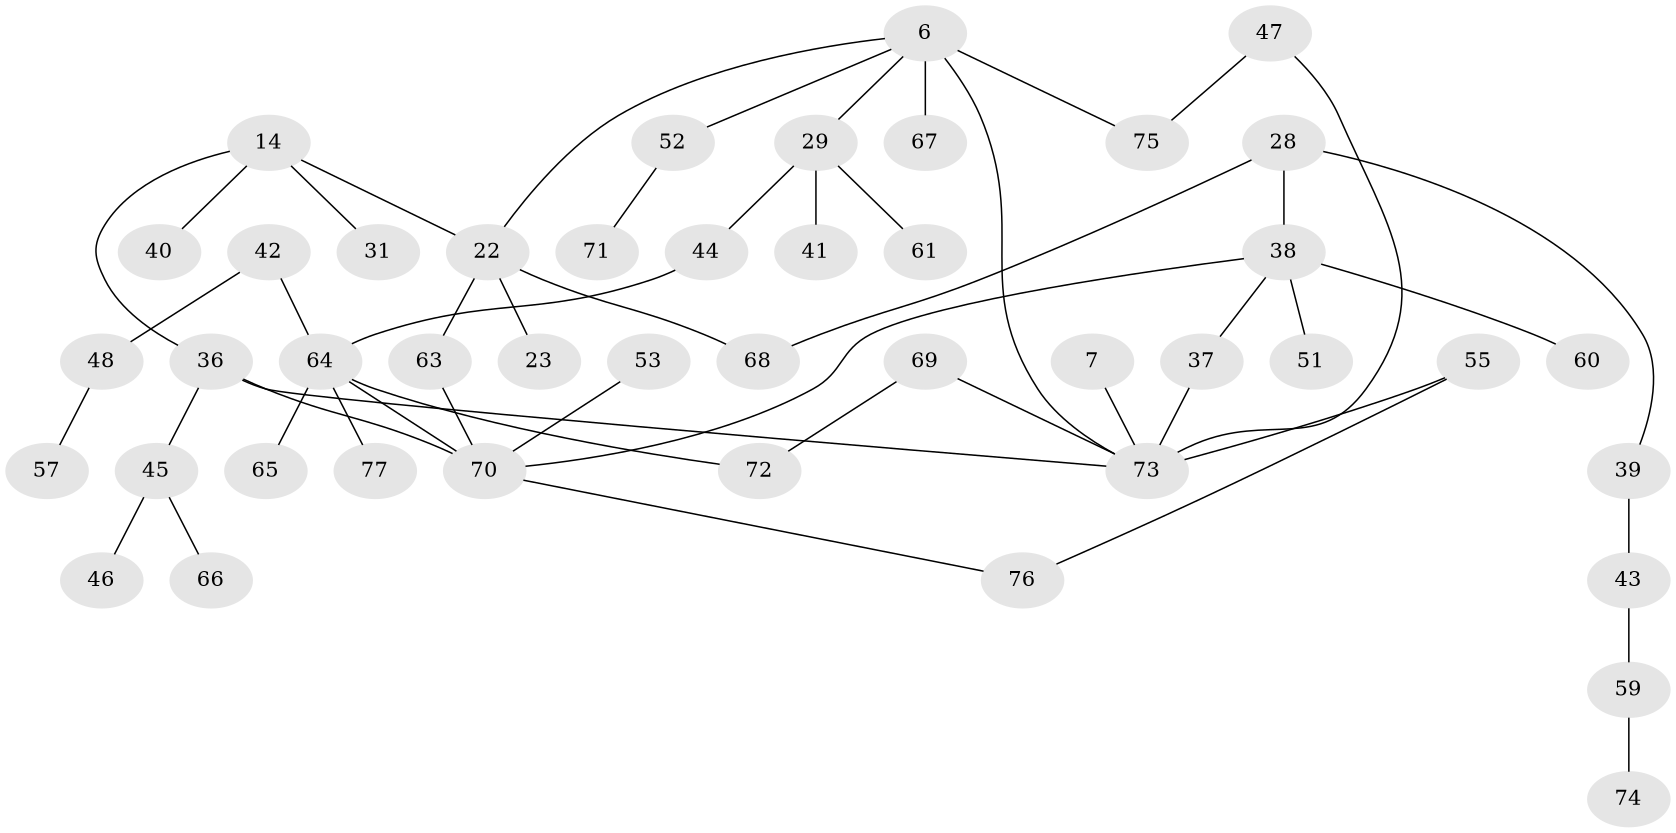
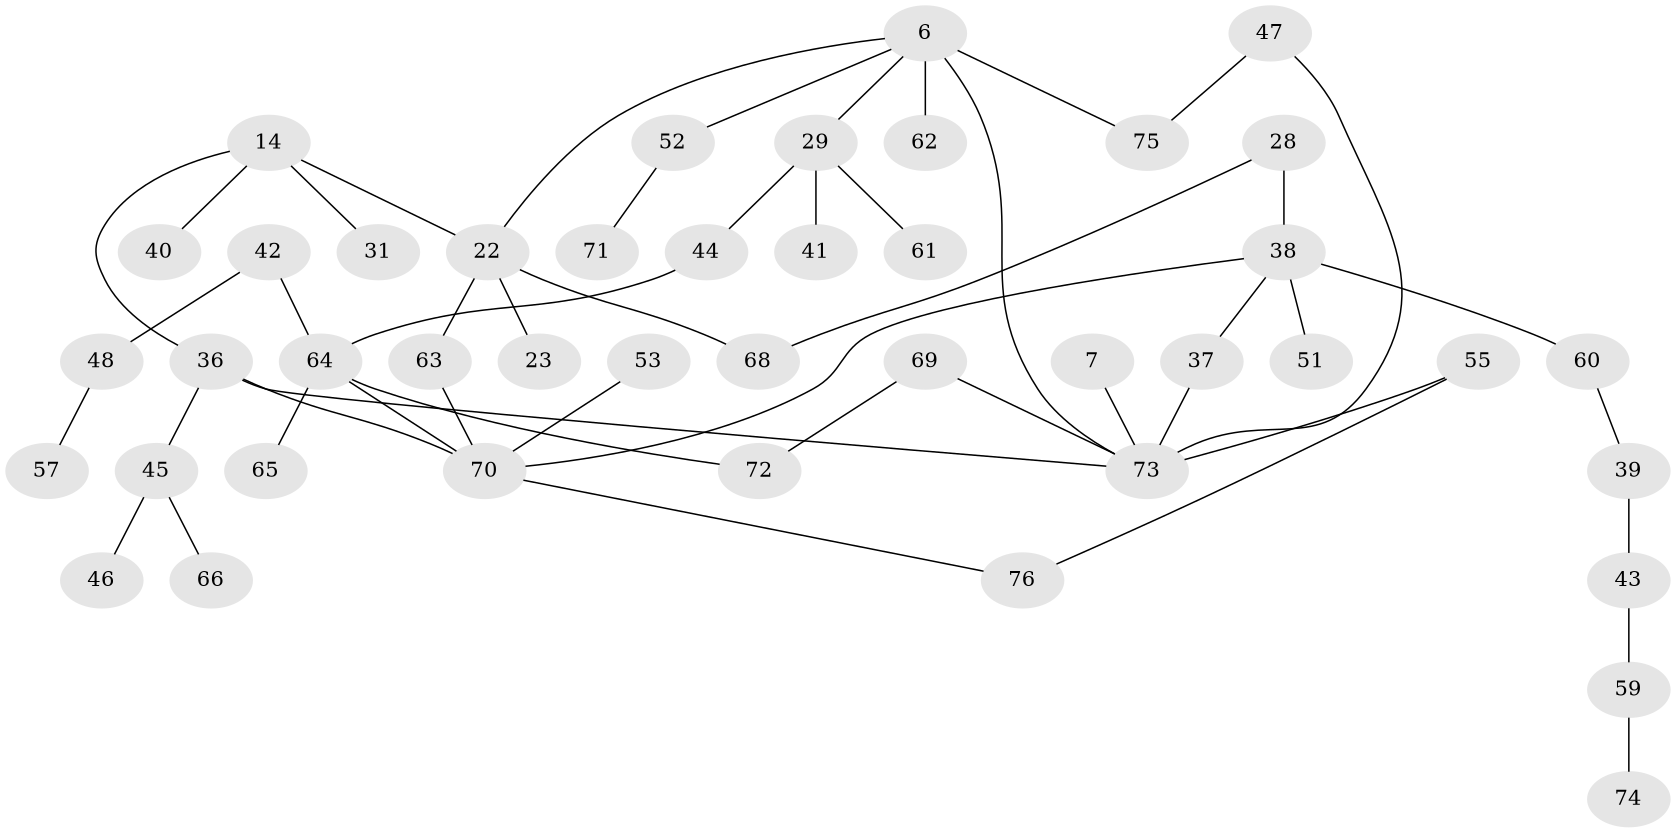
node "67": label "67" -> "62"
edge "28" -- "39": now "60" -- "39"
node "77": removed
